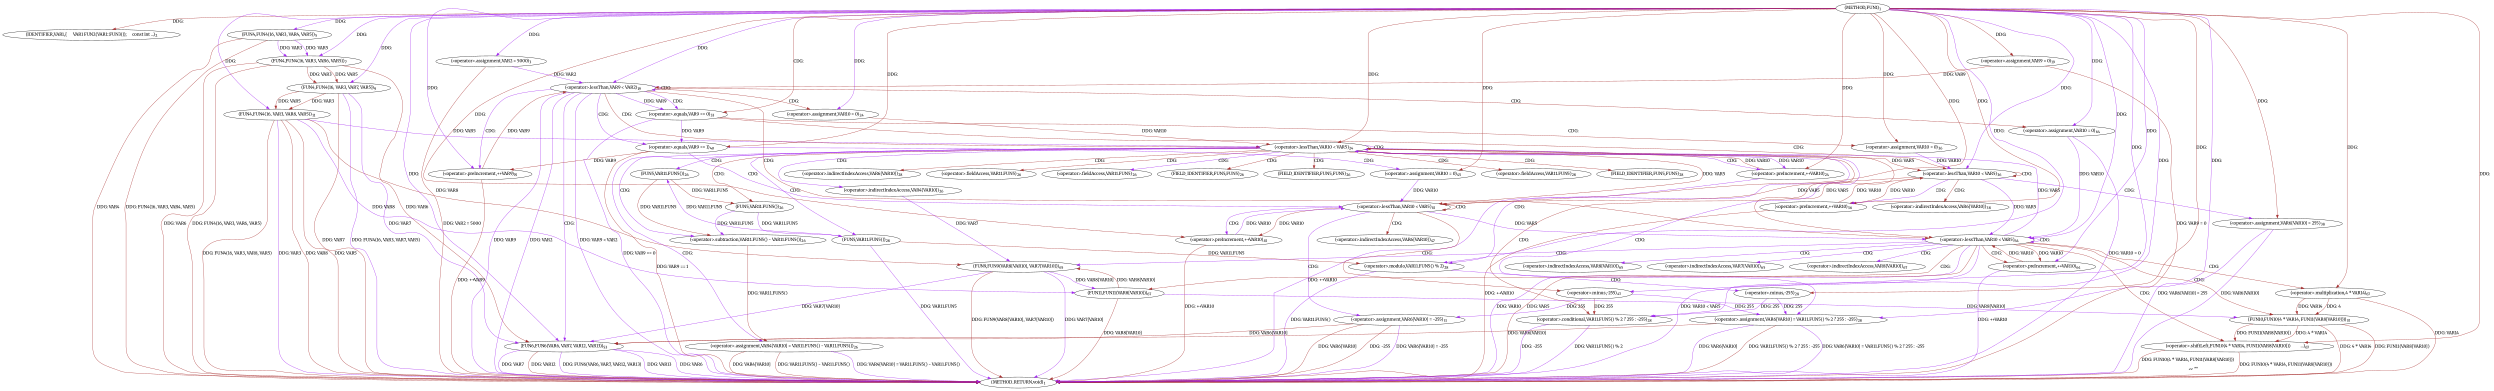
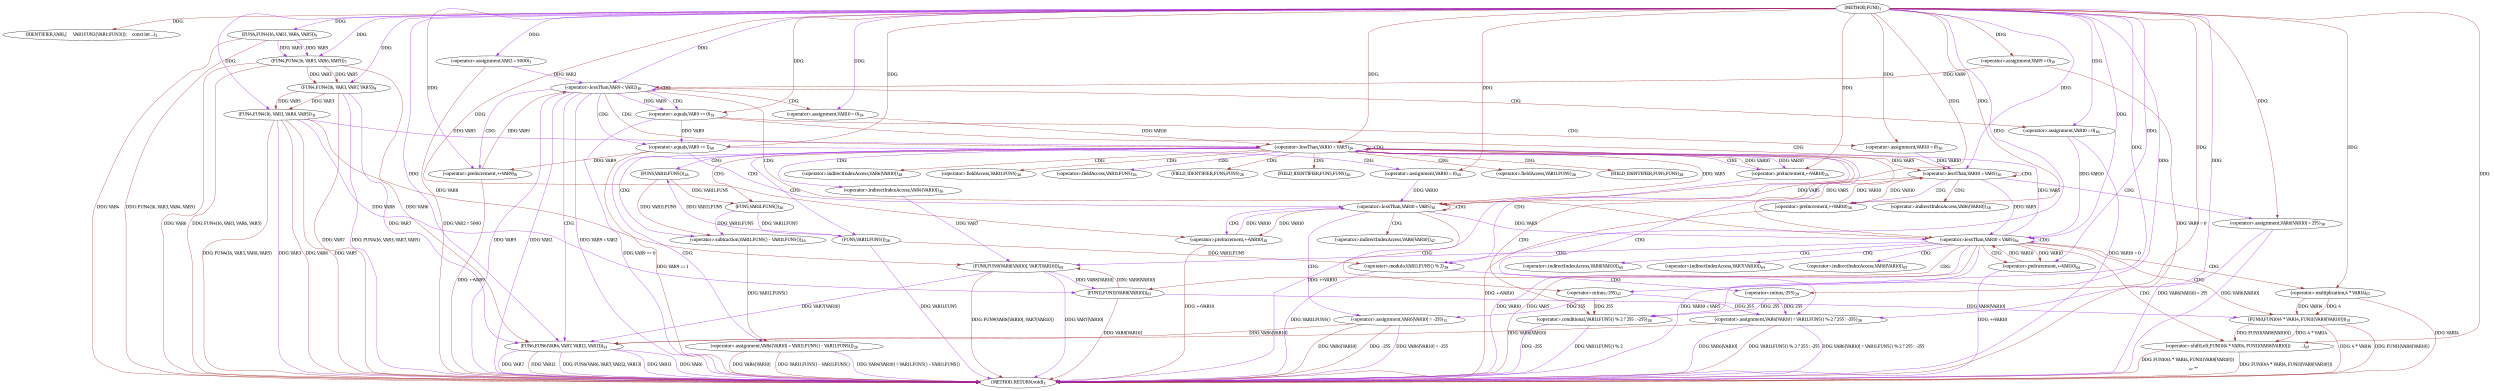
edge "(METHOD,FUN1)" -> "(<operator>.equals,VAR9 == 0)": label "CDG: " -> "DDG: "
